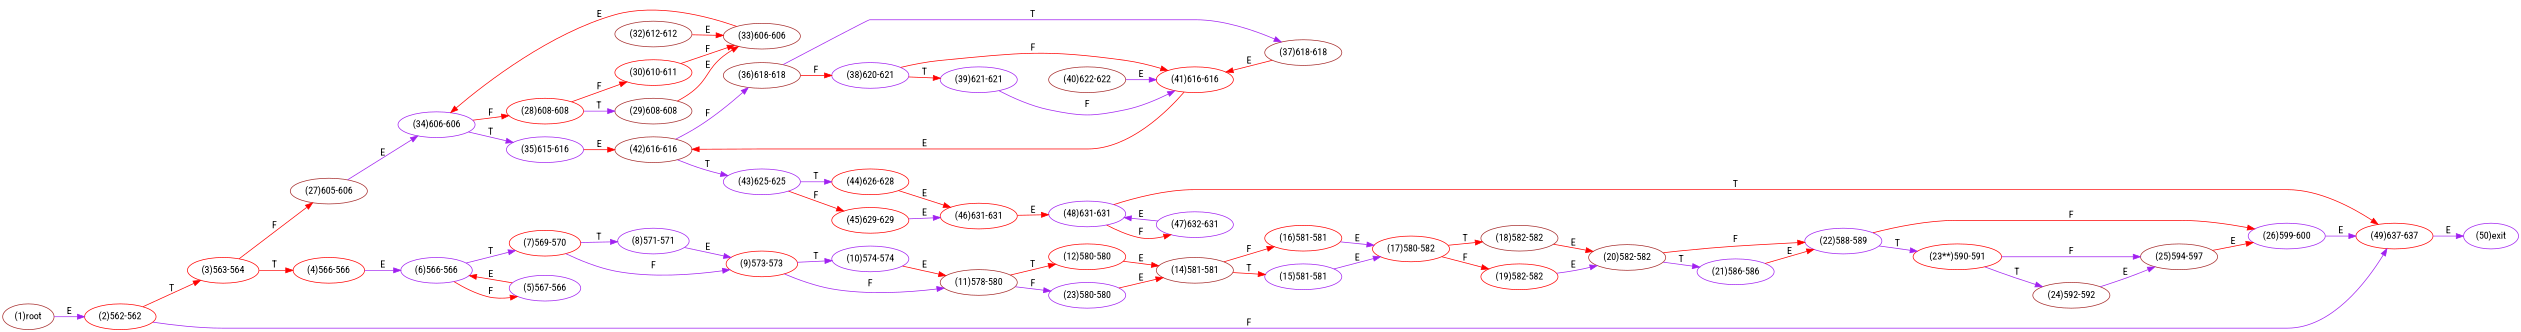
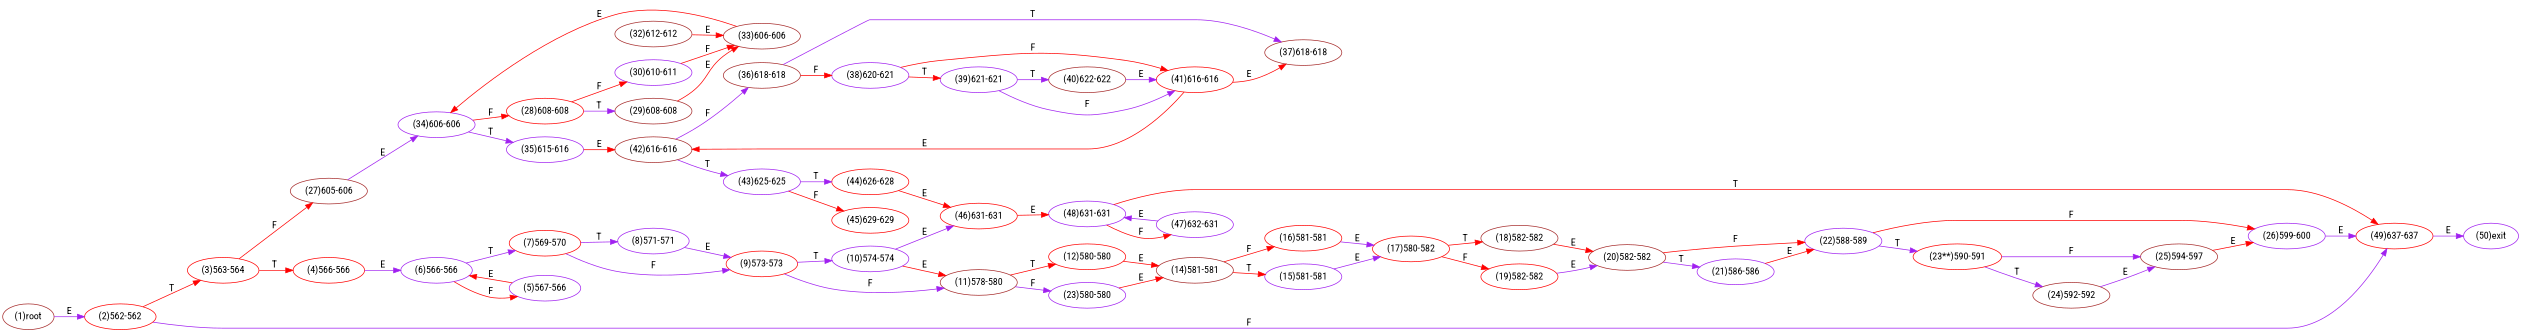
edge "(37)618-618" -> "(41)616-616": reversed
node "(30)610-611": color red -> purple
edge "(39)621-621" -> "(40)622-622": added, label "T"
edge "(45)629-629" -> "(46)631-631": now "(10)574-574" -> "(46)631-631"
